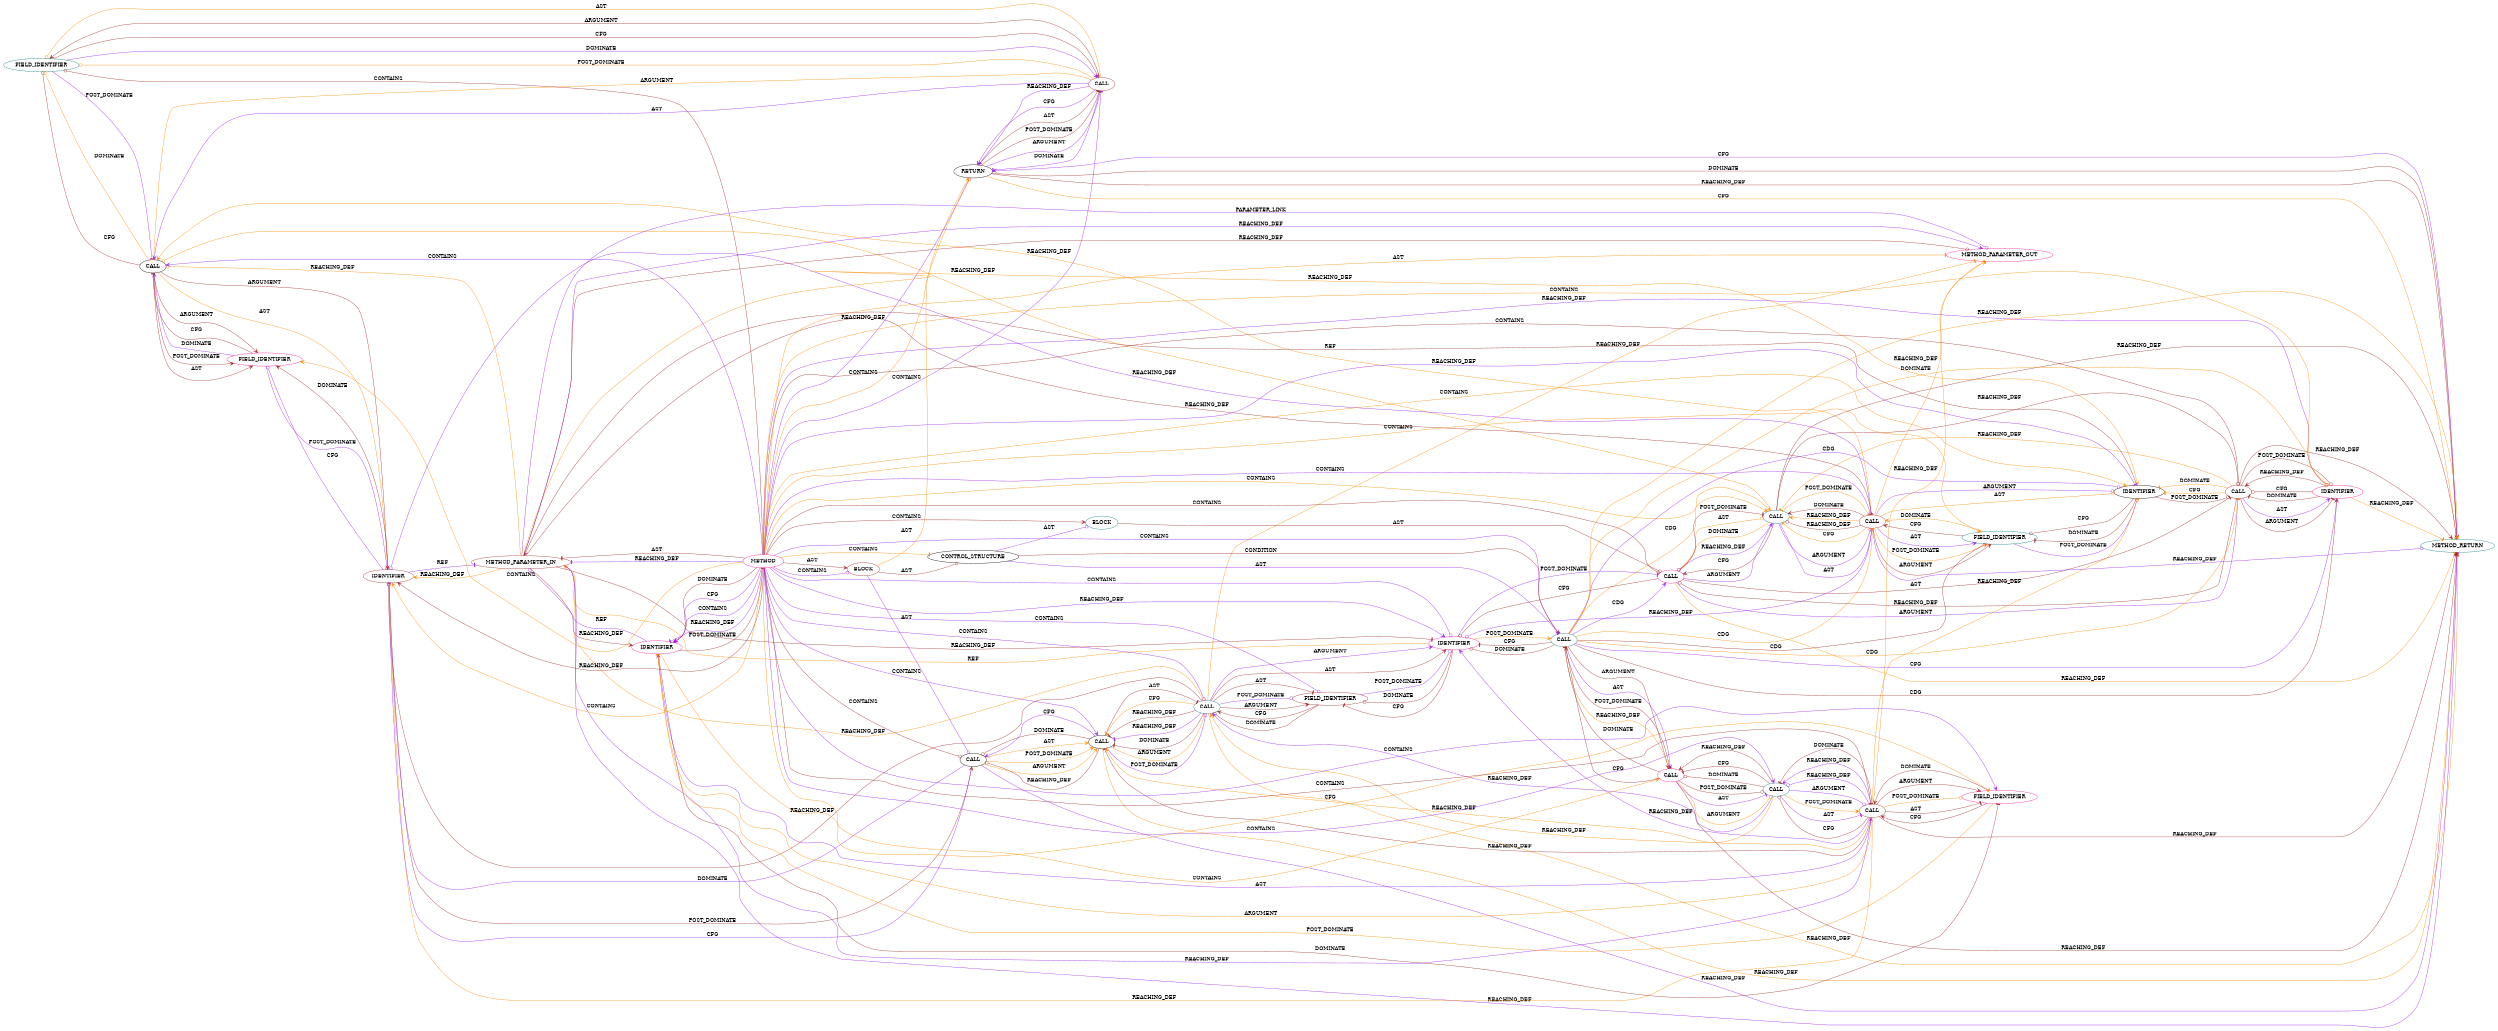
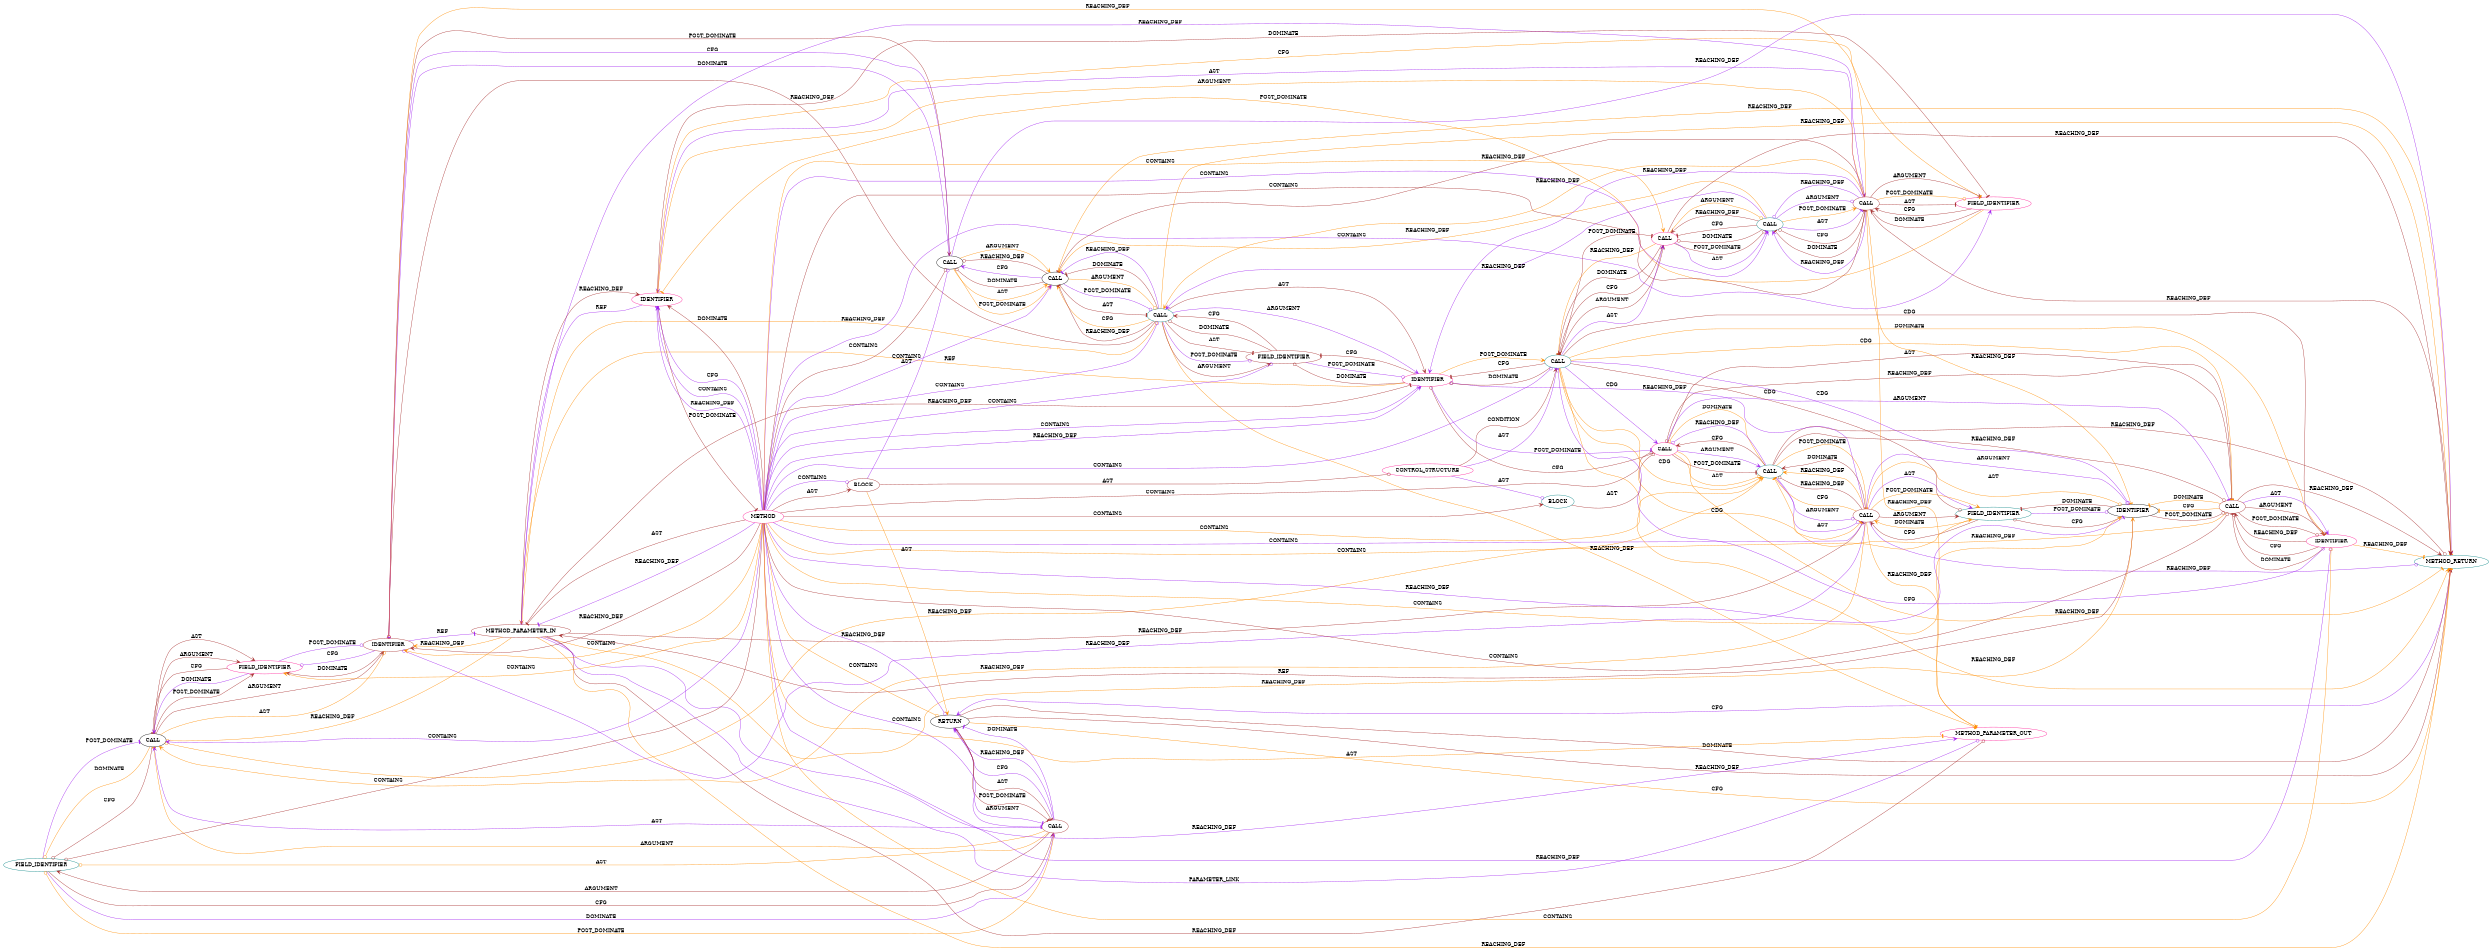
edge "METHOD" -> "CONTROL_STRUCTURE": removed, label "CONTAINS"
node "CONTROL_STRUCTURE": color black -> deeppink
edge "METHOD_PARAMETER_IN" -> "METHOD_RETURN": color purple -> darkorange
